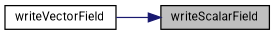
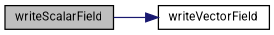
edge "writeVectorField" -> "writeScalarField": reversed
